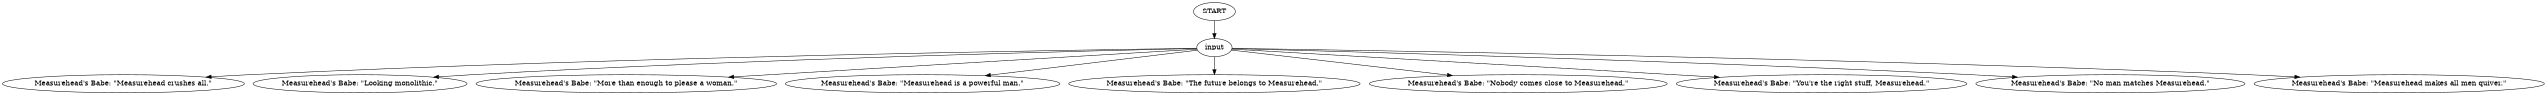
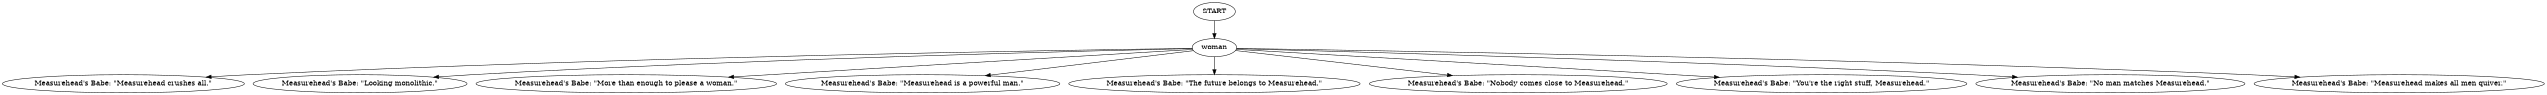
node "input": label "input" -> "woman"
